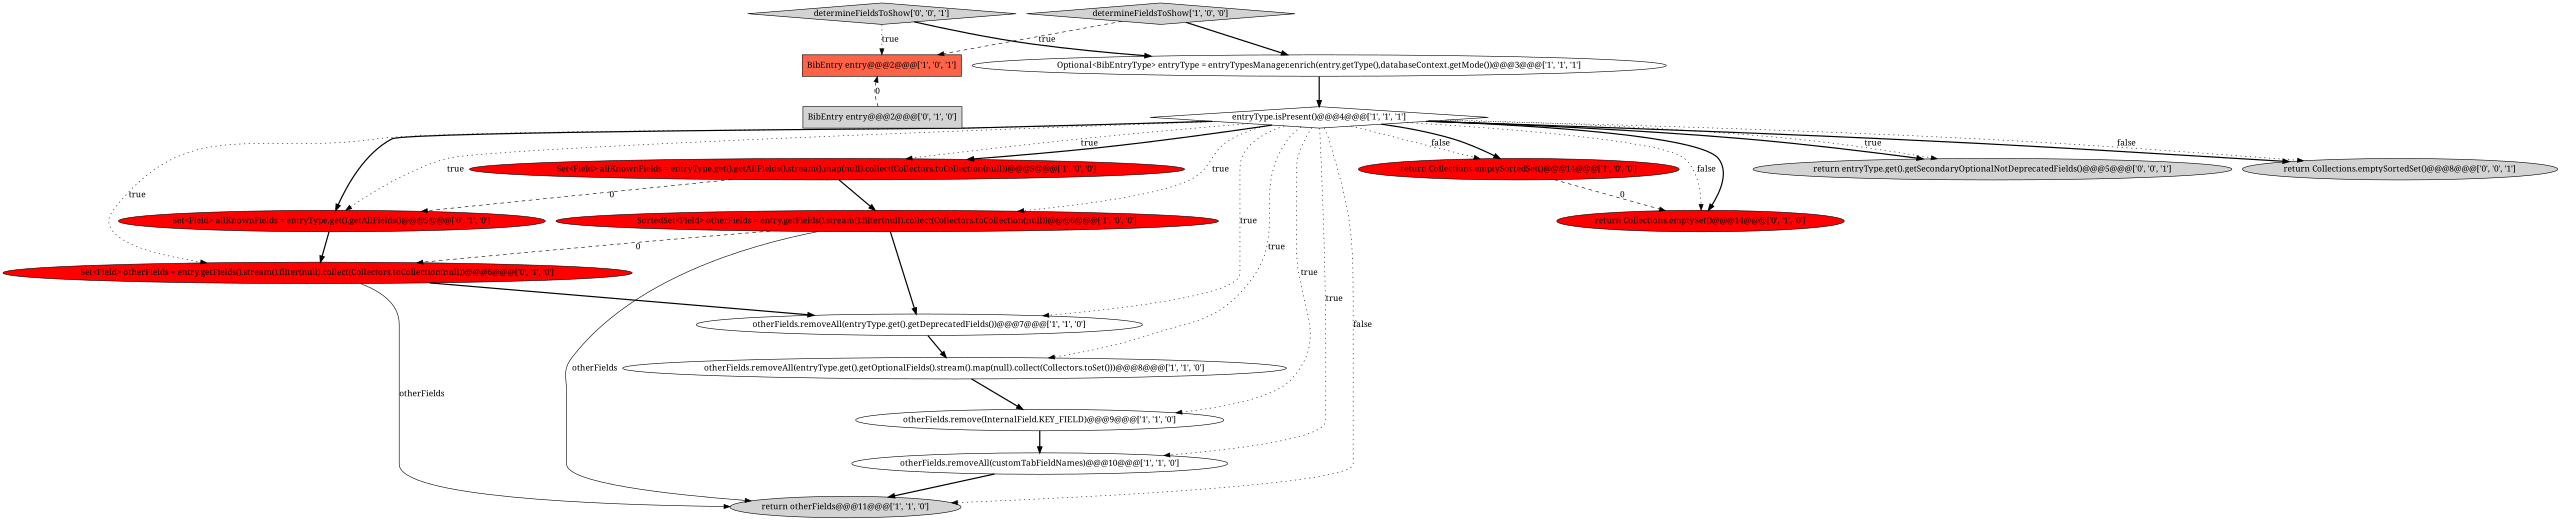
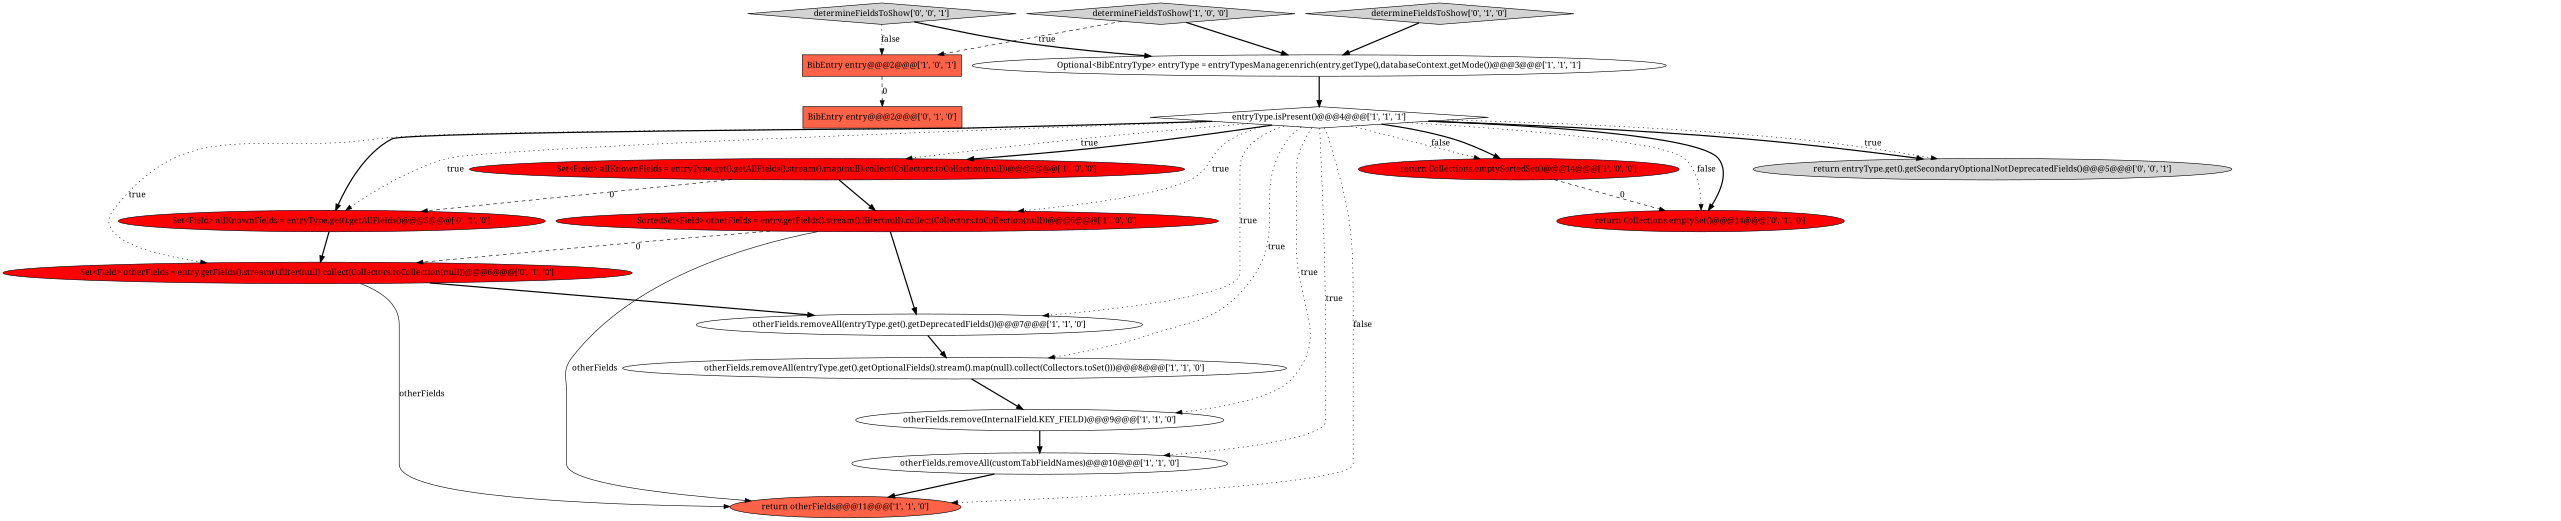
node "determineFieldsToShow['0', '1', '0']": added
edge "determineFieldsToShow['0', '0', '1']" -> "BibEntry entry@@@2@@@['1', '0', '1']": label "true" -> "false"
edge "BibEntry entry@@@2@@@['0', '1', '0']" -> "BibEntry entry@@@2@@@['1', '0', '1']": reversed
node "BibEntry entry@@@2@@@['0', '1', '0']": fillcolor lightgray -> tomato
node "return Collections.emptySortedSet()@@@8@@@['0', '0', '1']": removed
node "return otherFields@@@11@@@['1', '1', '0']": fillcolor lightgray -> tomato
